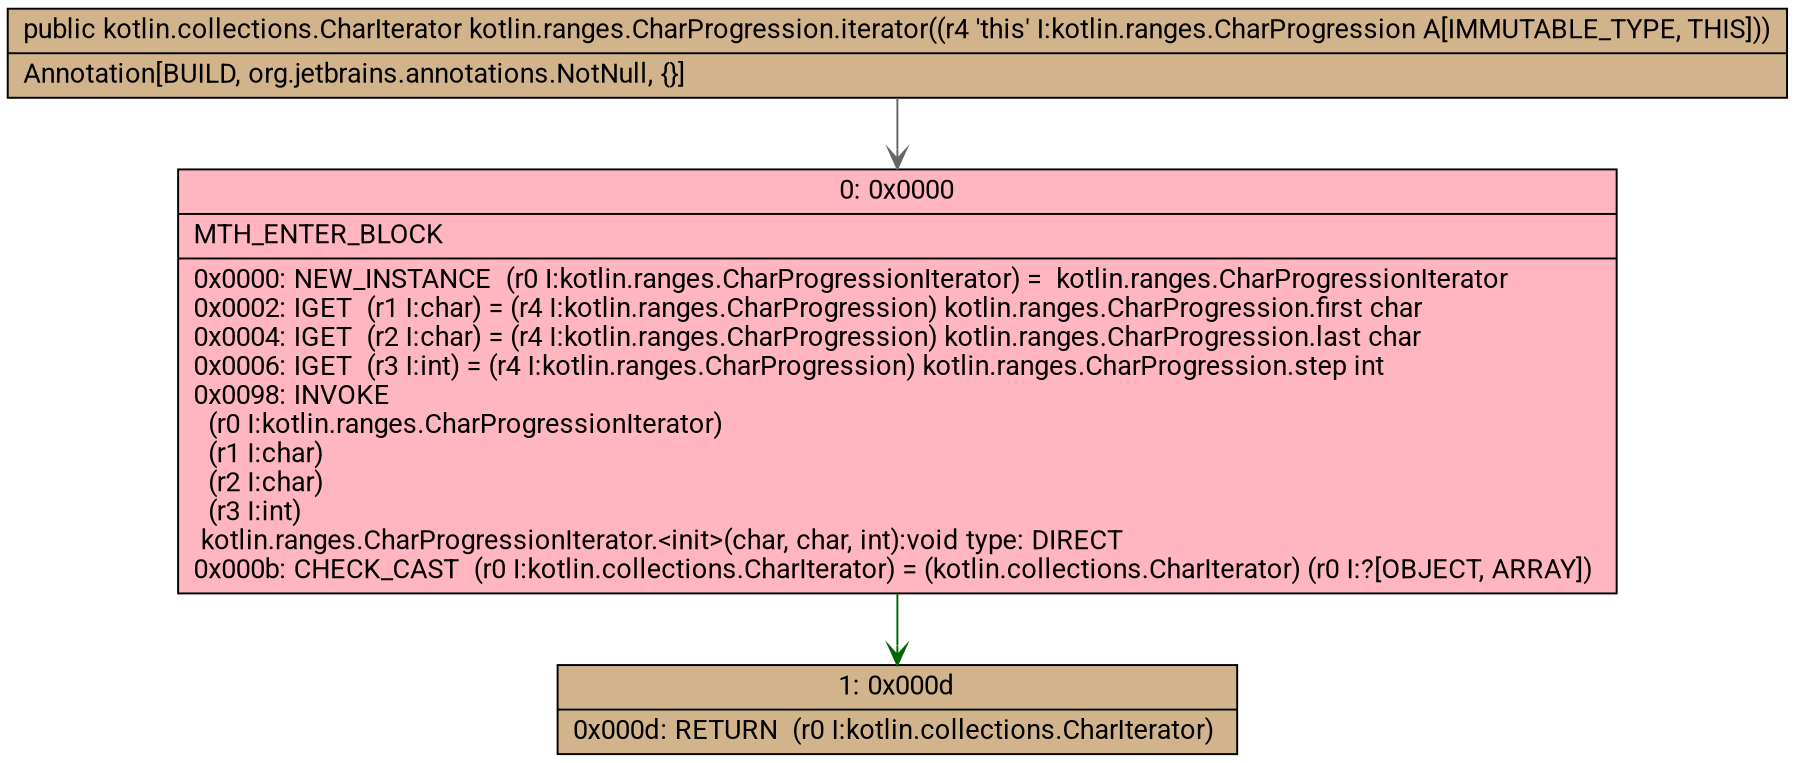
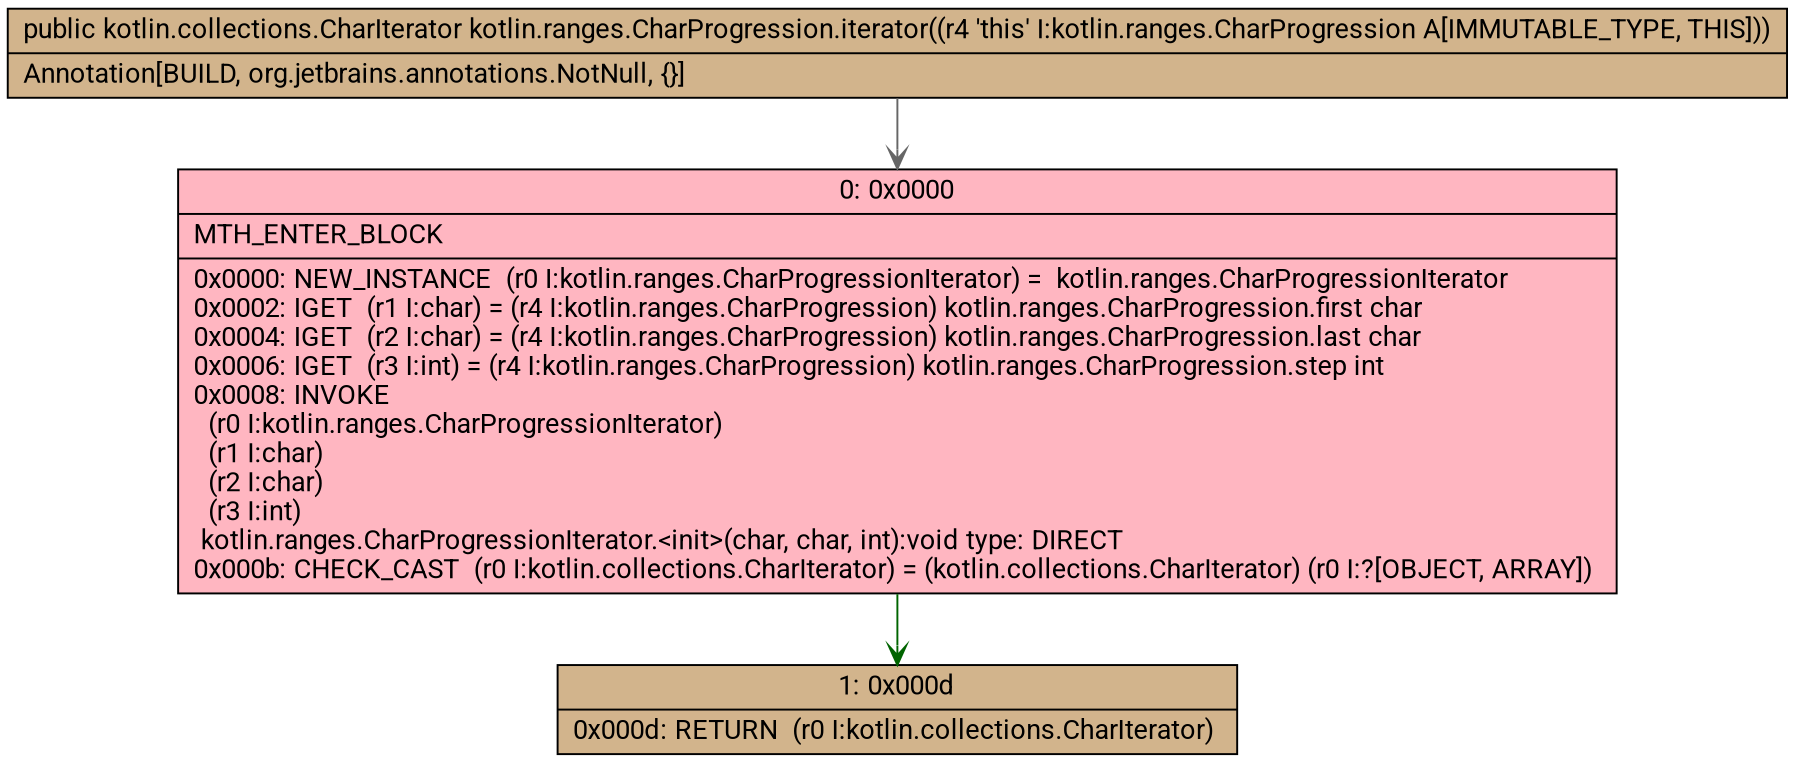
node "0: 0x0000": text "0x0098: INVOKE" -> "0x0008: INVOKE"
